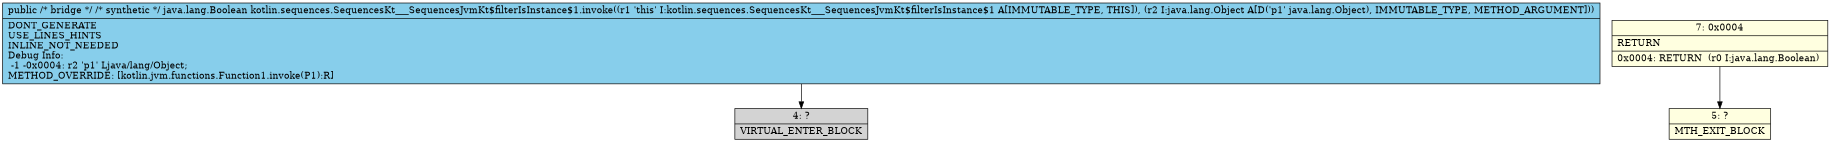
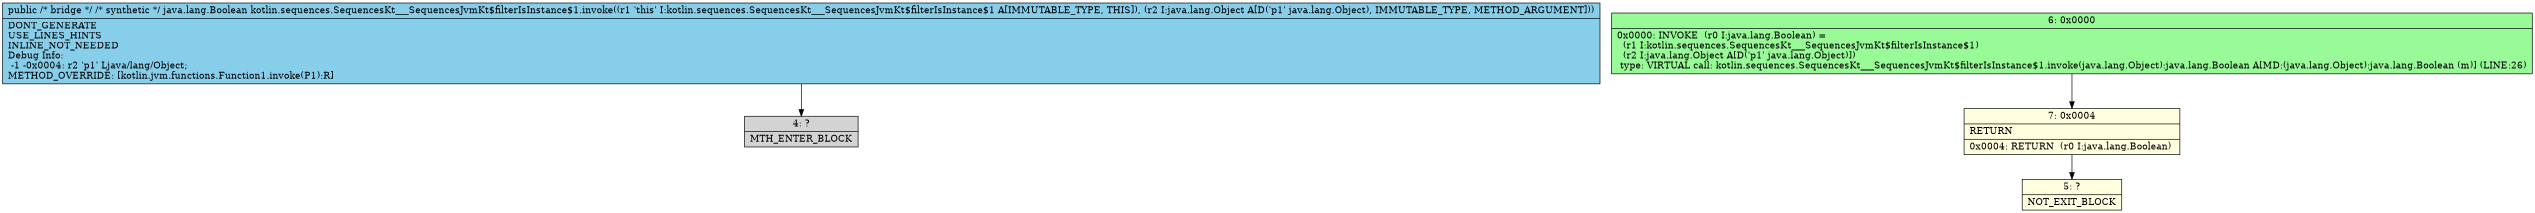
node "6: 0x0000": added
node "4: ?": text "VIRTUAL_ENTER_BLOCK" -> "MTH_ENTER_BLOCK"
node "5: ?": text "MTH_EXIT_BLOCK" -> "NOT_EXIT_BLOCK"
